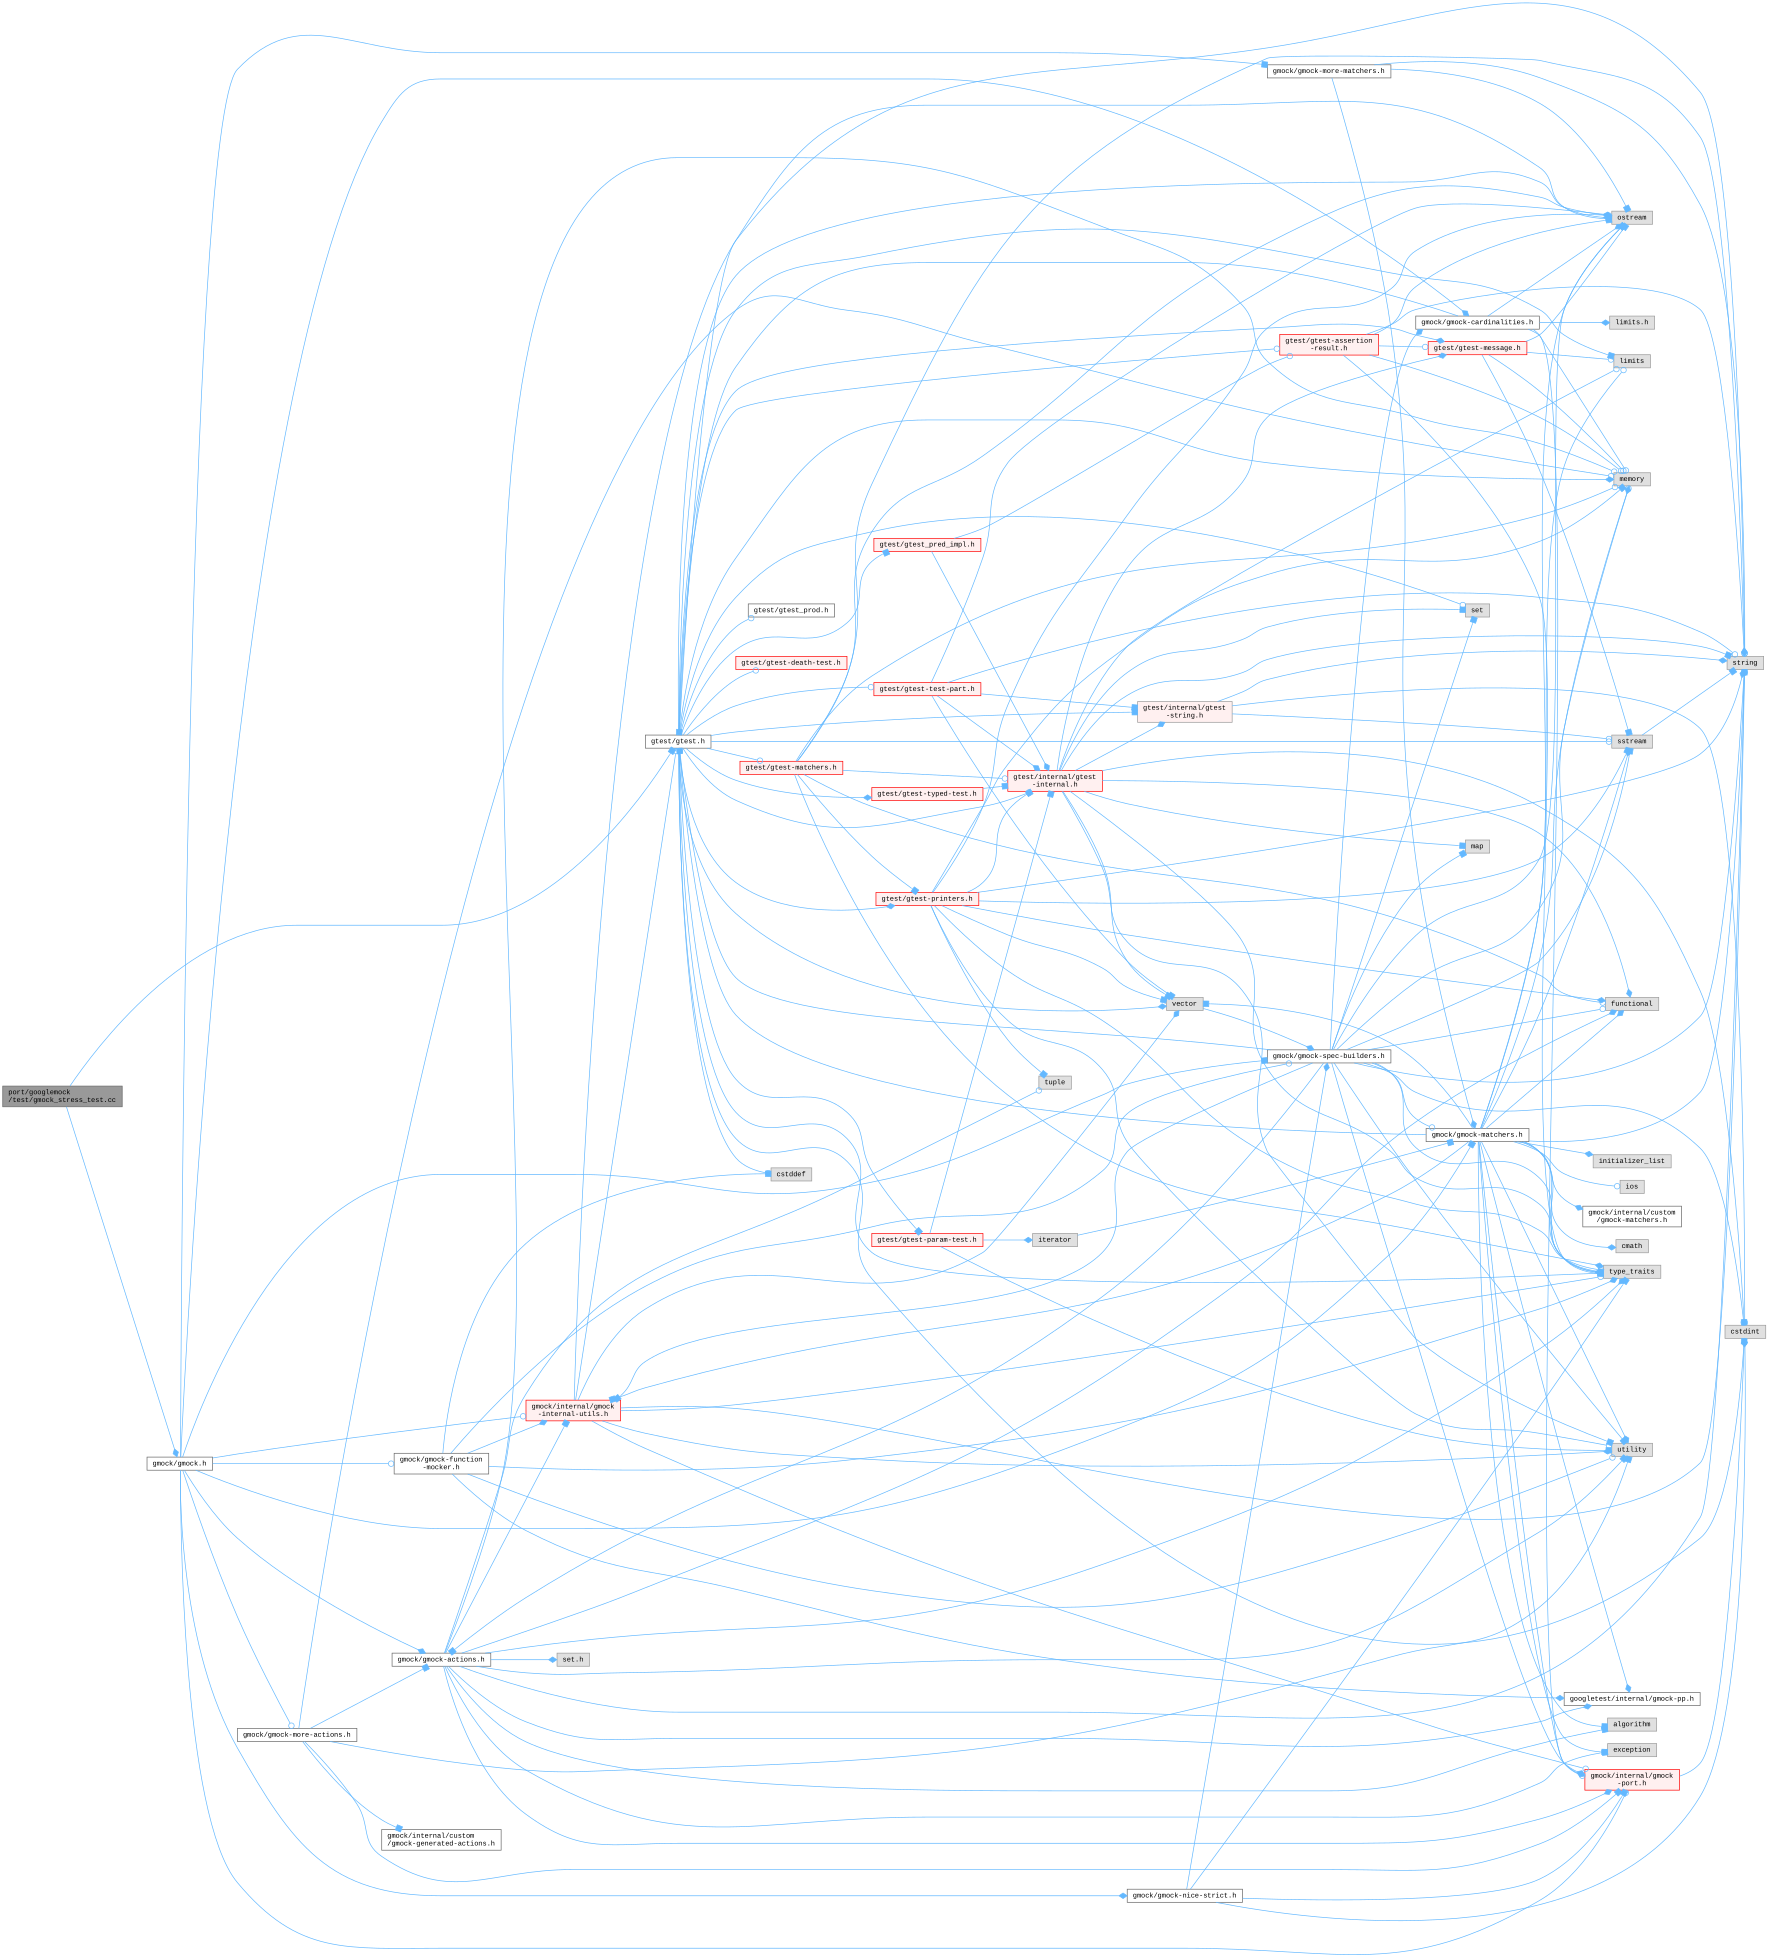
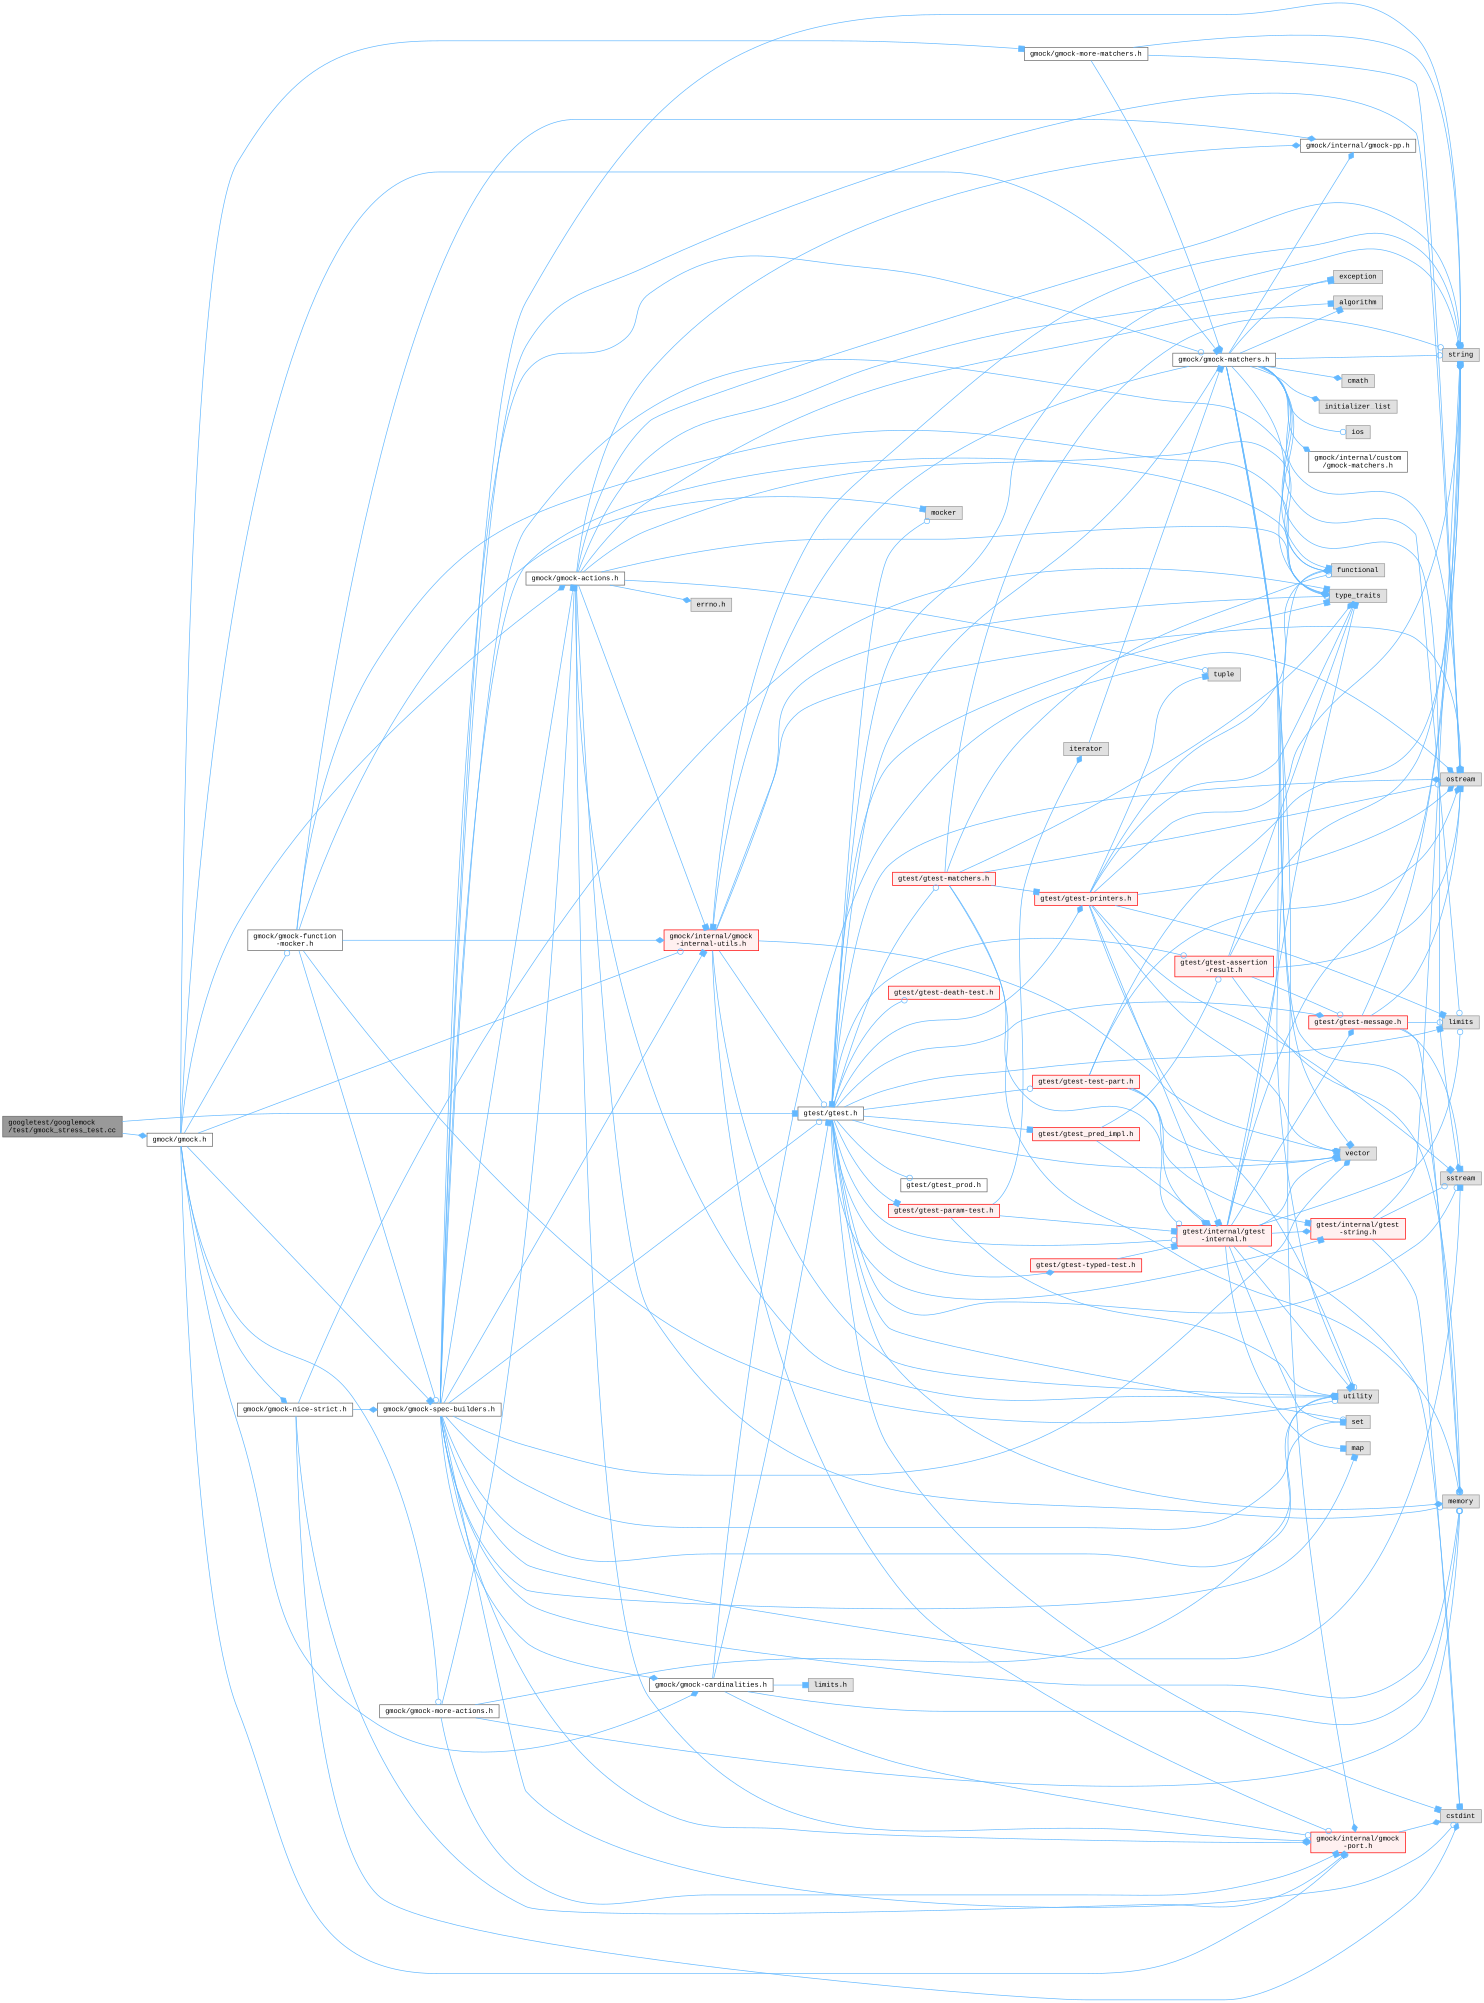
edge "gmock/gmock-cardinalities.h" -> "limits.h": arrowhead diamond -> box
edge "gmock/gmock-matchers.h" -> "ostream": arrowhead box -> diamond
edge "gtest/gtest-printers.h" -> "memory": now "gtest/gtest-printers.h" -> "limits"
edge "sstream" -> "string": now "gtest/gtest-message.h" -> "string"
node "gtest/internal/gtest -string.h": color grey60 -> red
edge "gmock/gmock-spec-builders.h" -> "set": arrowhead box -> odot
edge "vector" -> "gmock/gmock-spec-builders.h": reversed
edge "gmock/gmock-matchers.h" -> "functional": arrowhead diamond -> box
node "port/googlemock /test/gmock_stress_test.cc": label "port/googlemock /test/gmock_stress_test.cc" -> "googletest/googlemock /test/gmock_stress_test.cc"
node "cstddef": label "cstddef" -> "mocker"
node "set.h": label "set.h" -> "errno.h"
node "googletest/internal/gmock-pp.h": label "googletest/internal/gmock-pp.h" -> "gmock/internal/gmock-pp.h"
node "gmock/internal/custom /gmock-generated-actions.h": removed
